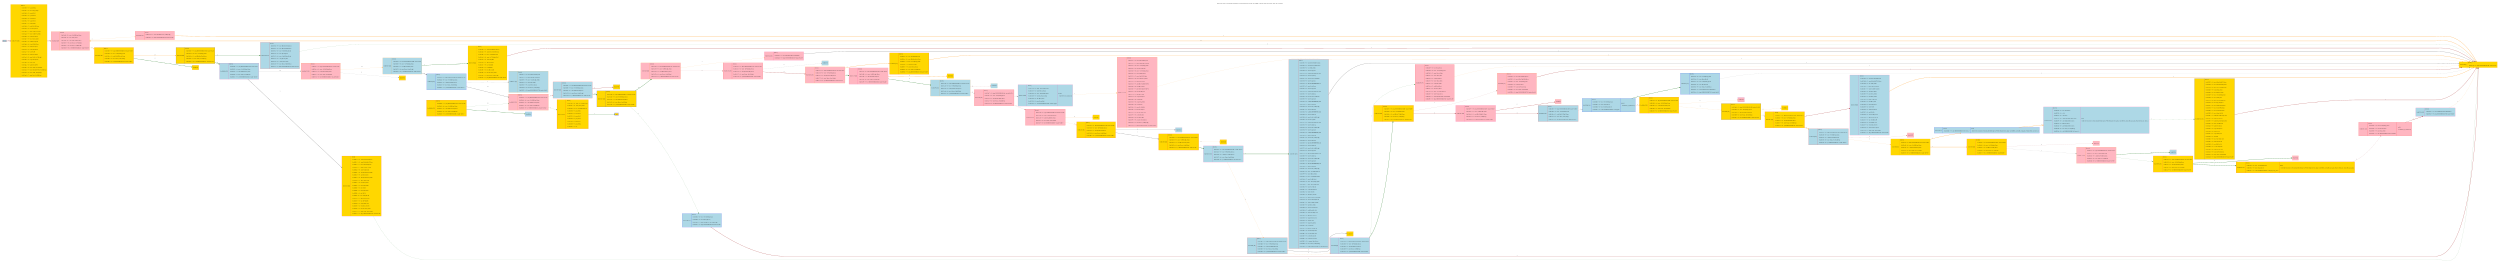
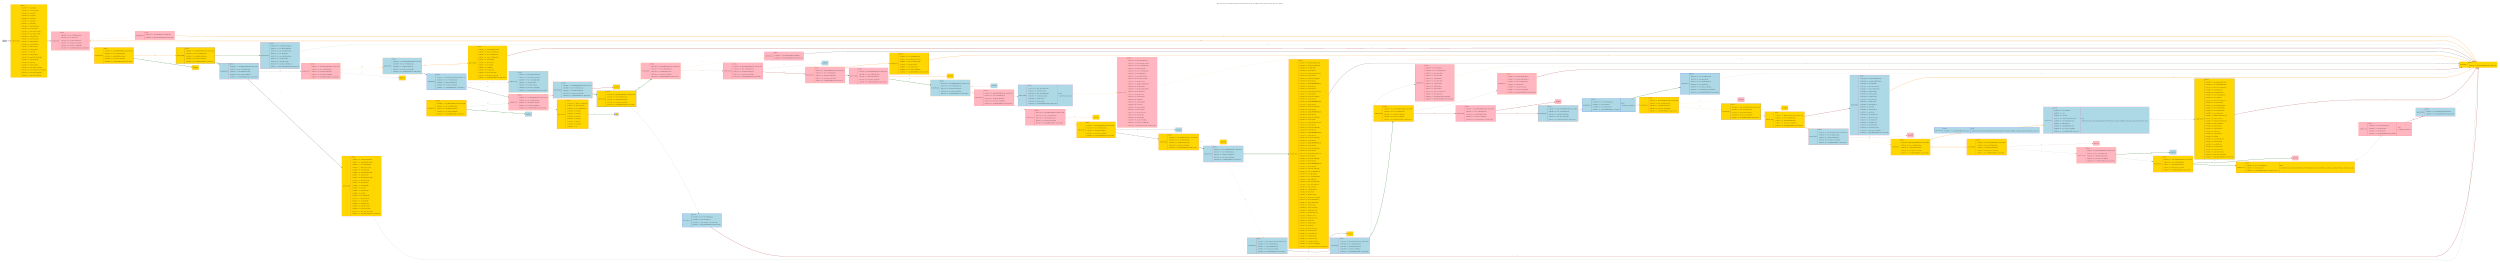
edge "0x401b83 [28]" -> "0x401ed5 [44]": color darkgreen -> darkorange
node "0x401f01 [271]": fillcolor lightblue -> gold
